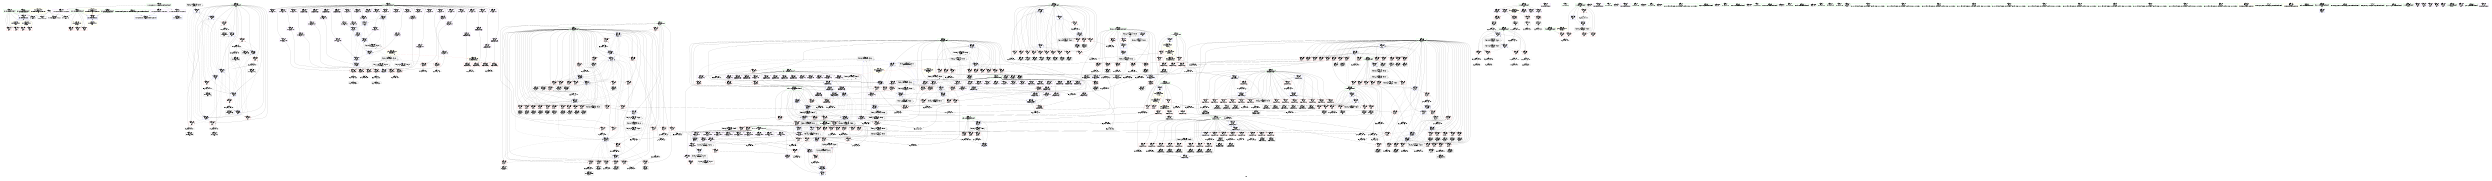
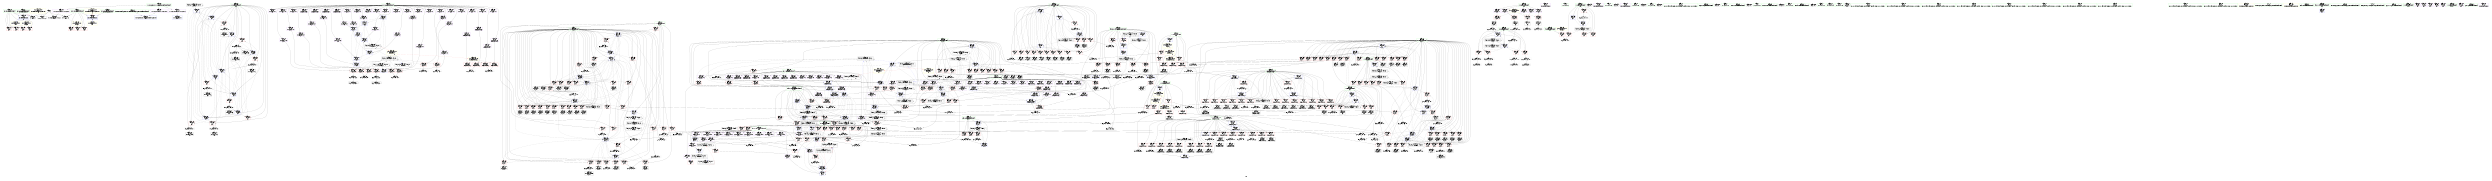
node "NodeID: 20": removed
